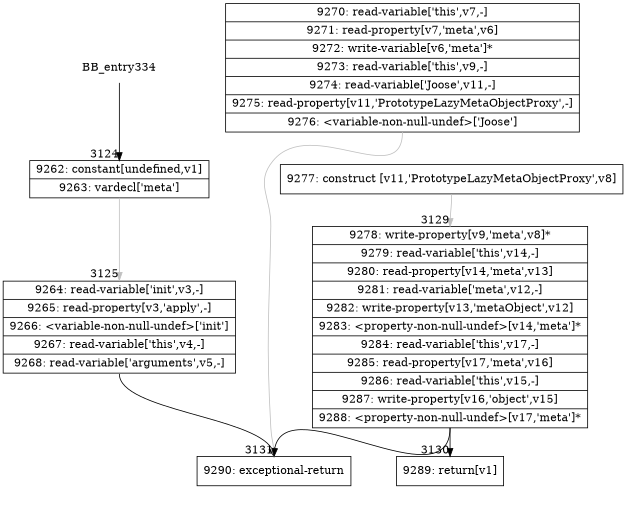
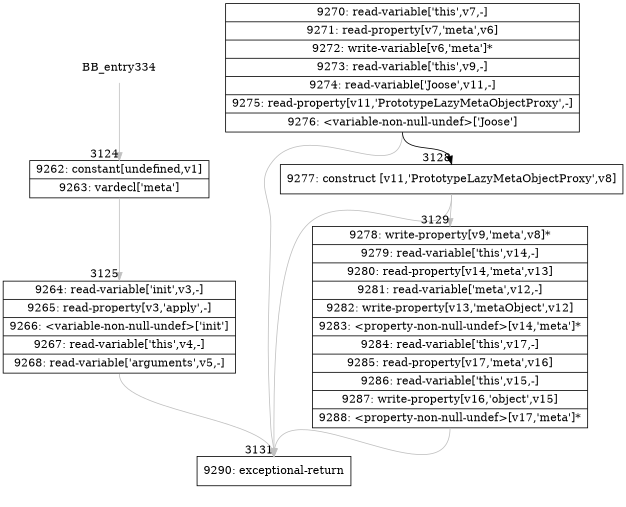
edge "BB_entry334" -> "9262: constant[undefined,v1]": color black -> gray
edge "9270: read-variable['this',v7,-]" -> "9277: construct [v11,'PrototypeLazyMetaObjectProxy',v8]": added
edge "9277: construct [v11,'PrototypeLazyMetaObjectProxy',v8]" -> "9290: exceptional-return": added
edge "9264: read-variable['init',v3,-]" -> "9290: exceptional-return": color black -> gray
edge "9278: write-property[v9,'meta',v8]*" -> "9290: exceptional-return": color black -> gray
node "9289: return[v1]": removed
